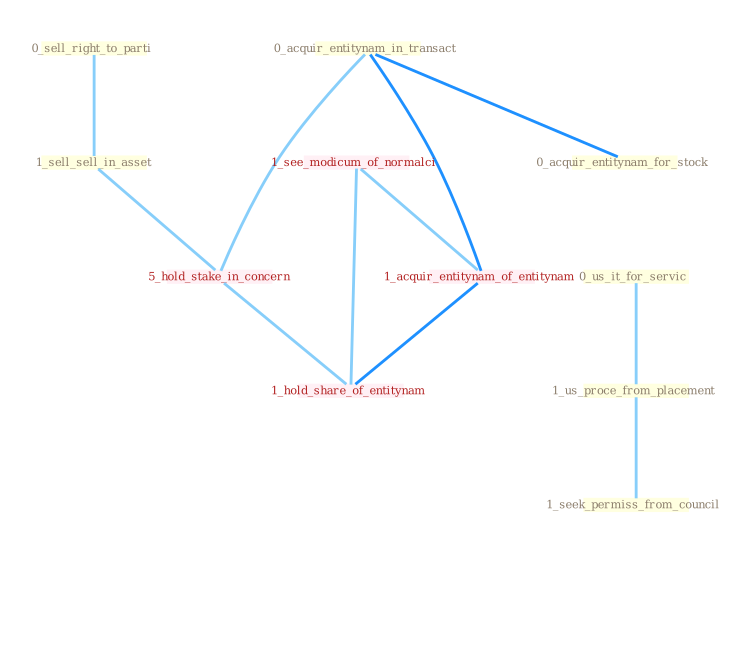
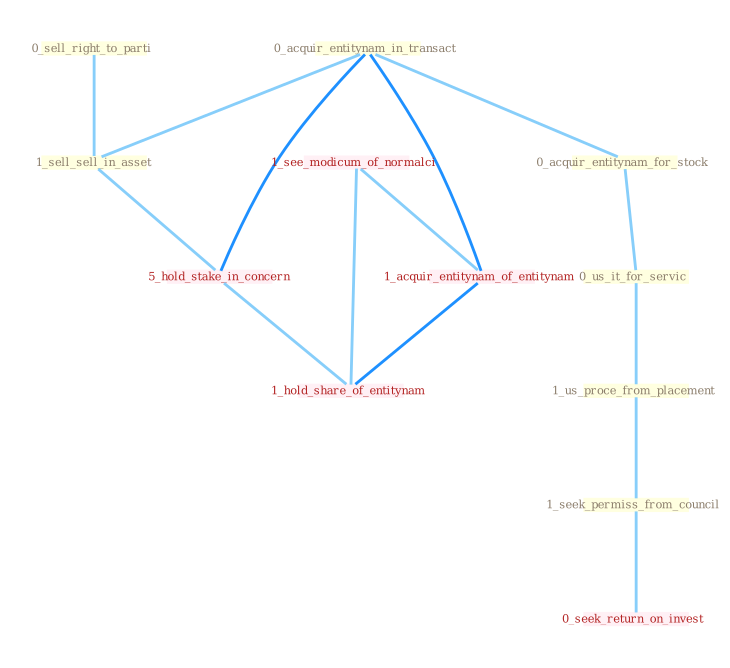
edge "0_acquir_entitynam_in_transact" -- "1_sell_sell_in_asset": added
edge "0_acquir_entitynam_in_transact" -- "0_acquir_entitynam_for_stock": color #1e90ff -> #87cefa
edge "0_acquir_entitynam_in_transact" -- "5_hold_stake_in_concern": color #87cefa -> #1e90ff
edge "0_acquir_entitynam_for_stock" -- "0_us_it_for_servic": added
node "0_seek_return_on_invest": added
